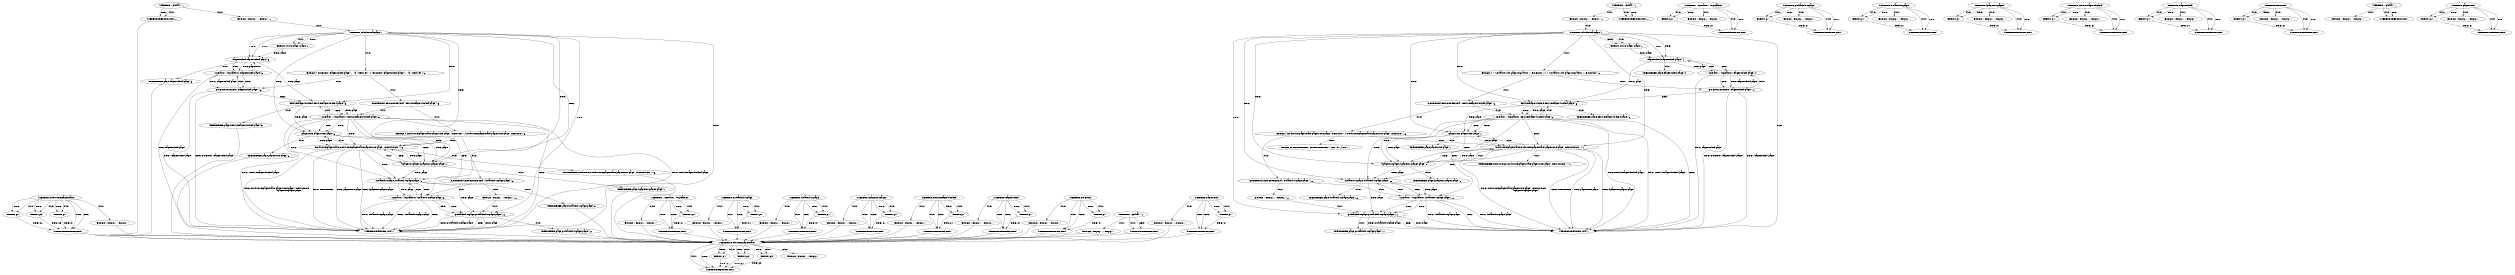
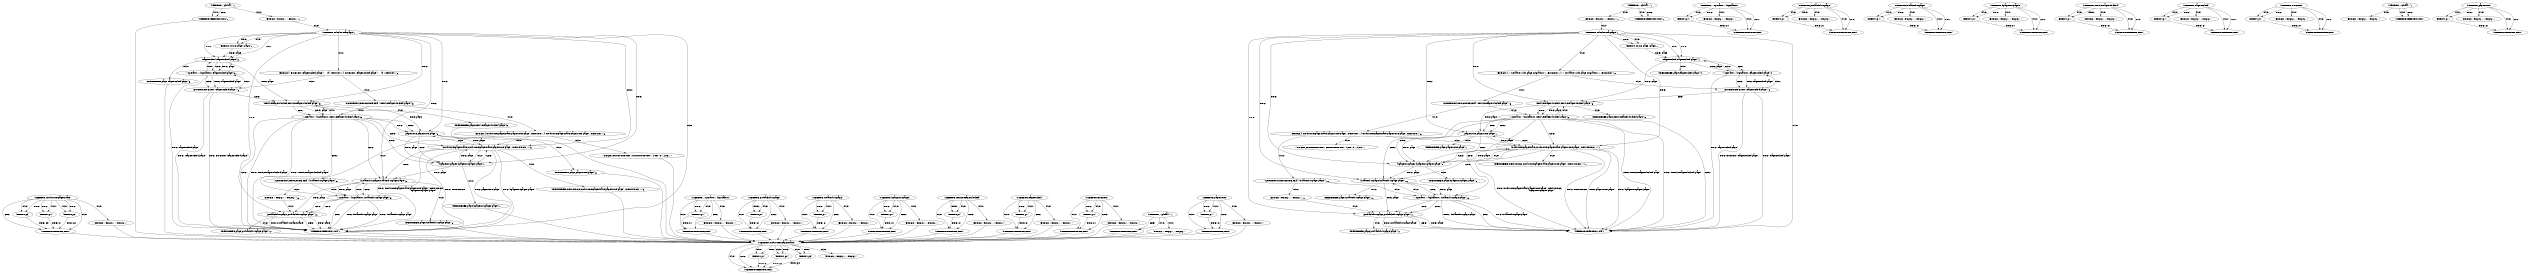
node "<(LOCAL,count_vm_event : count_vm_event)<SUB>8</SUB>>": added
